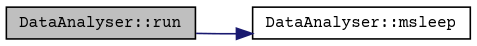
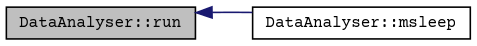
edge "DataAnalyser::run" -> "DataAnalyser::msleep": reversed
